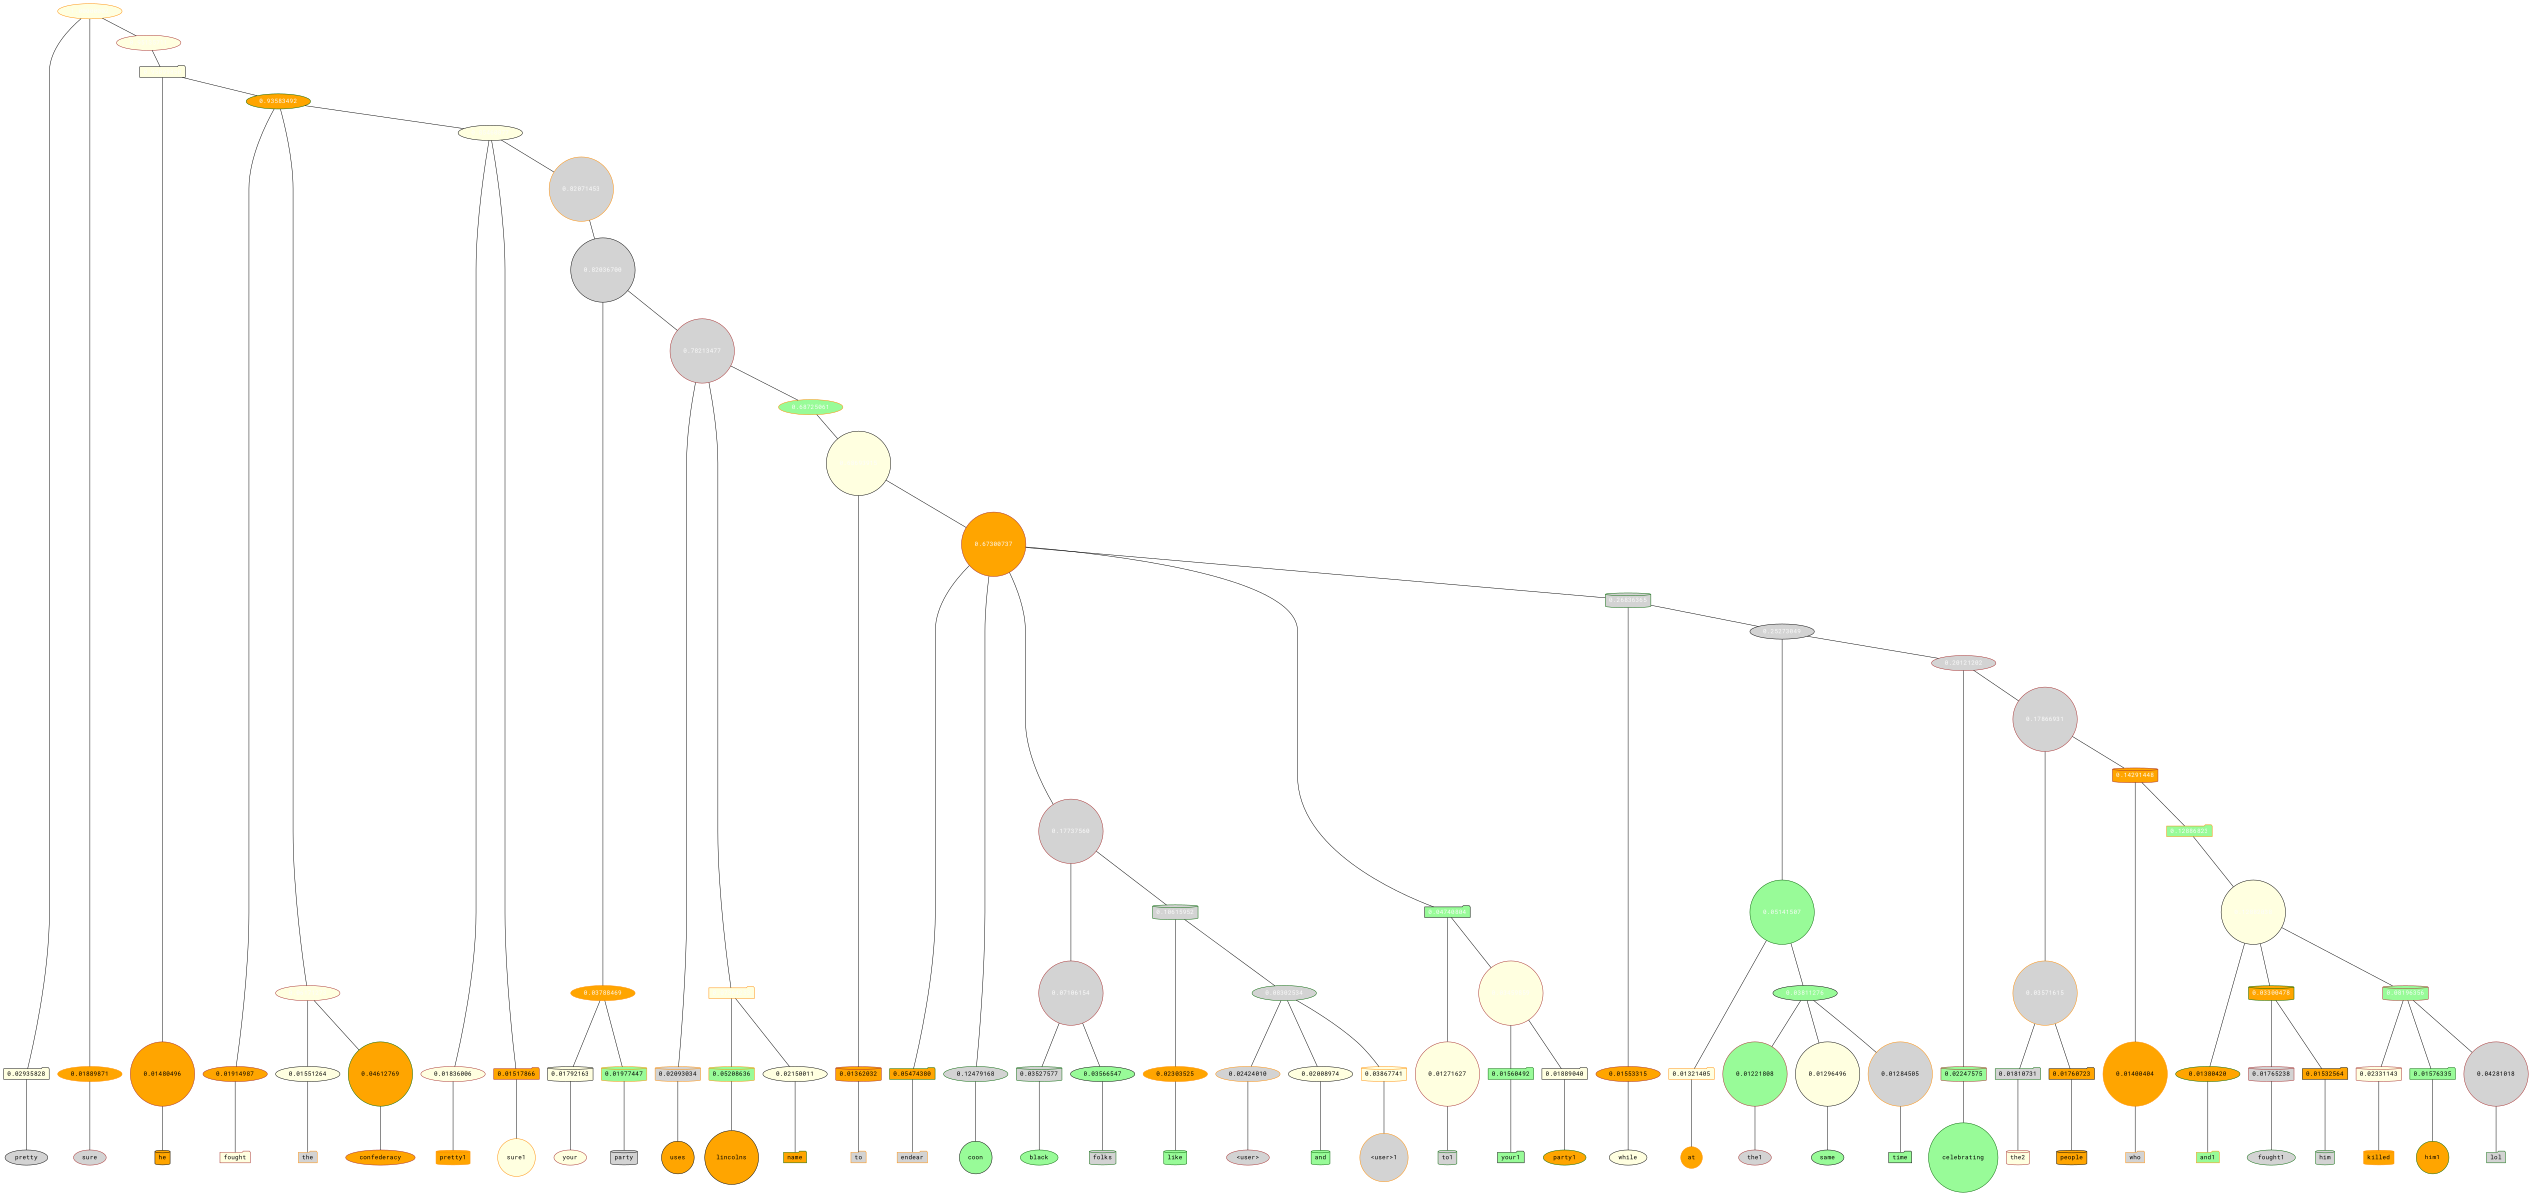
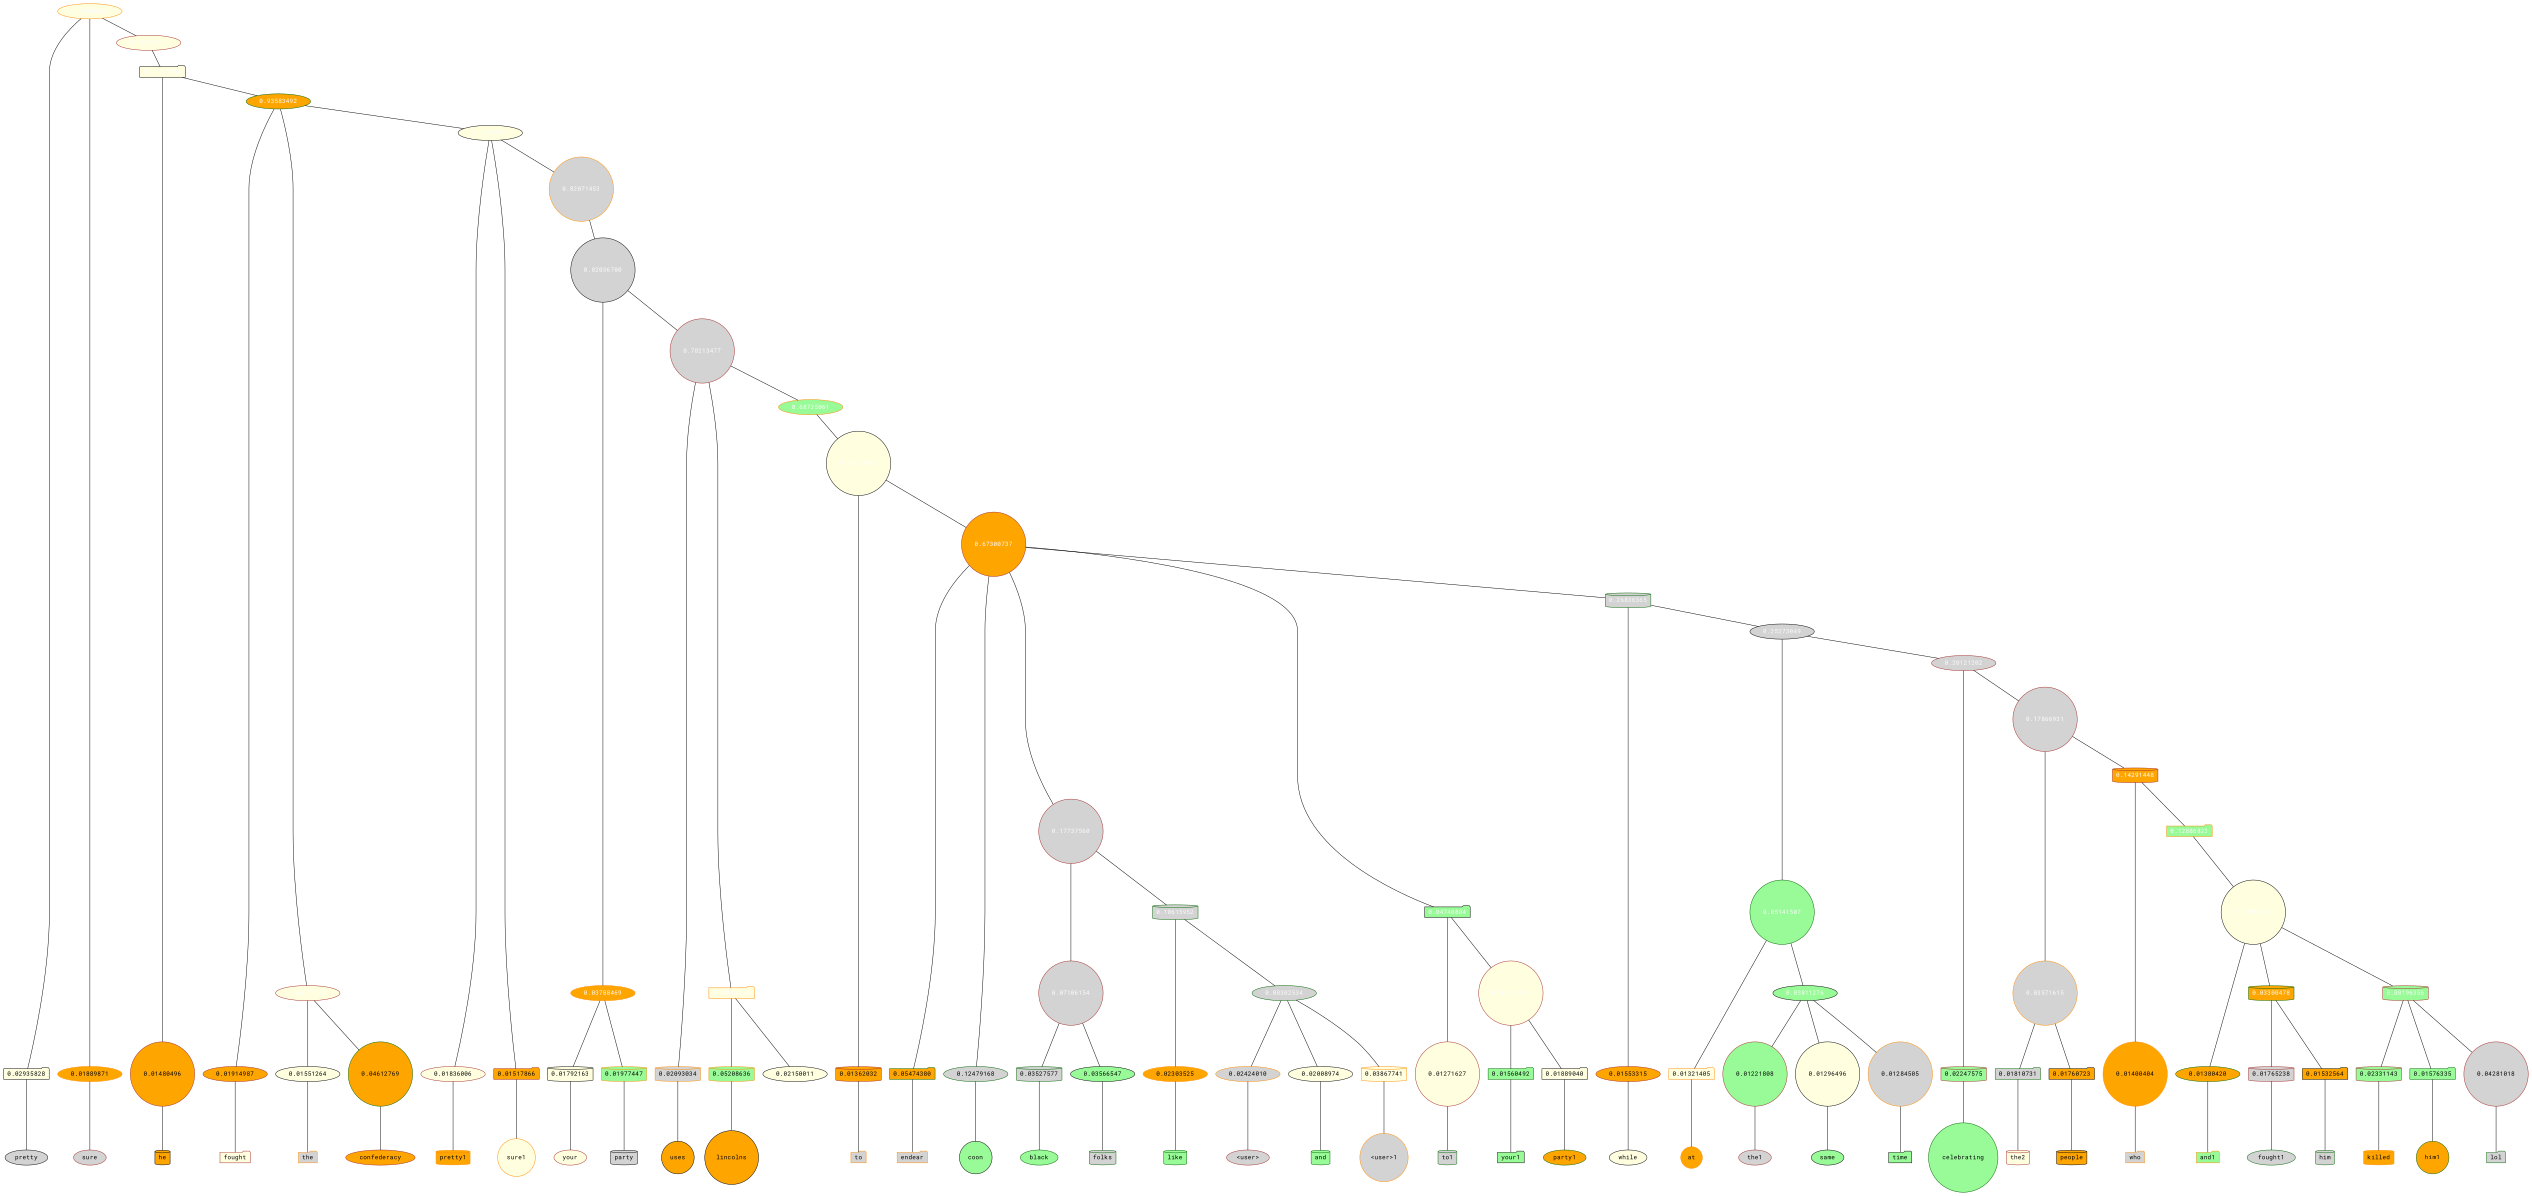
node "0.02331143": fillcolor lightyellow -> palegreen
node "name": removed
